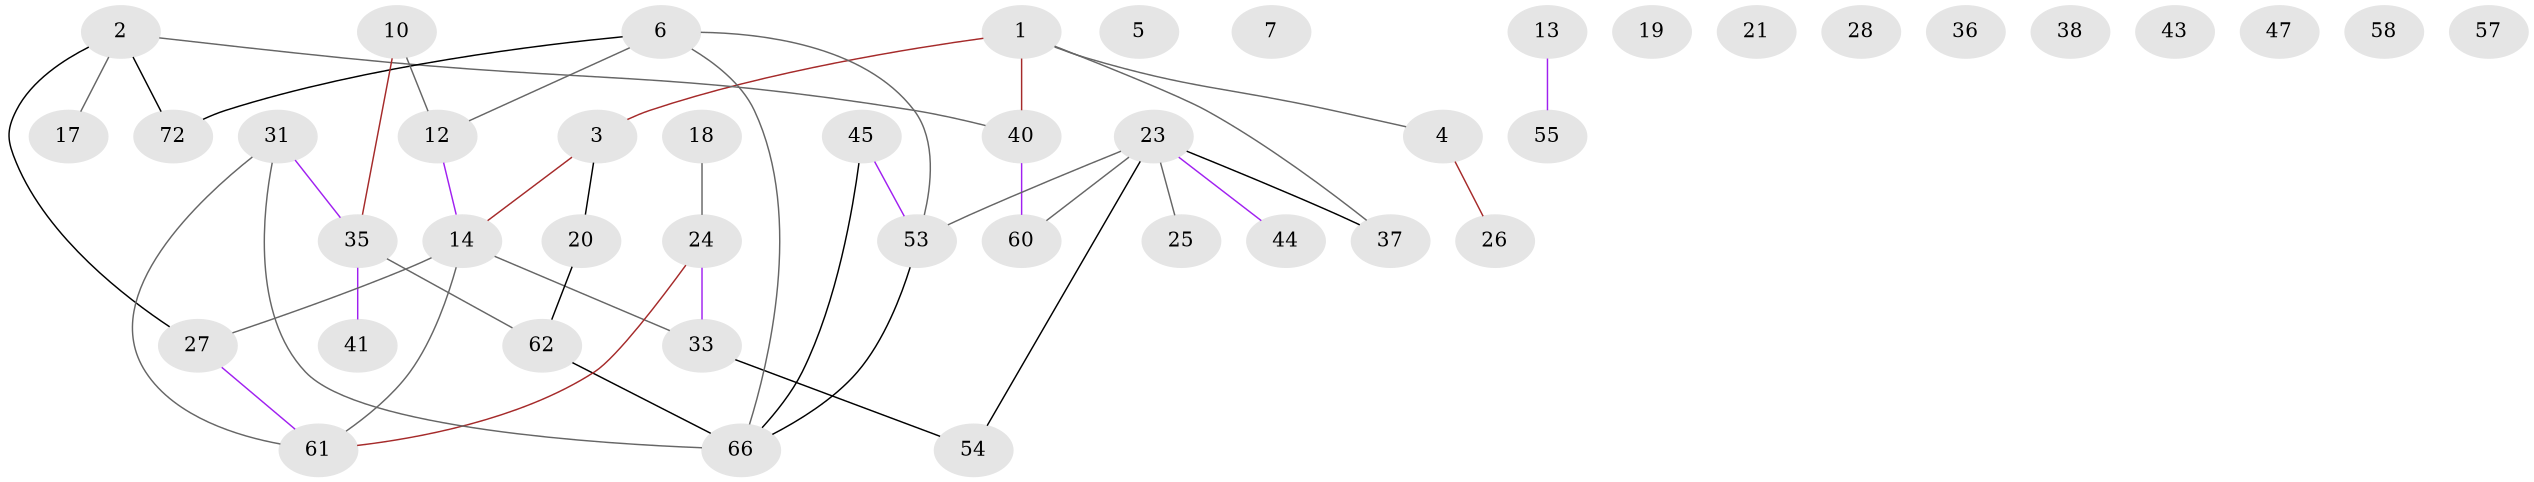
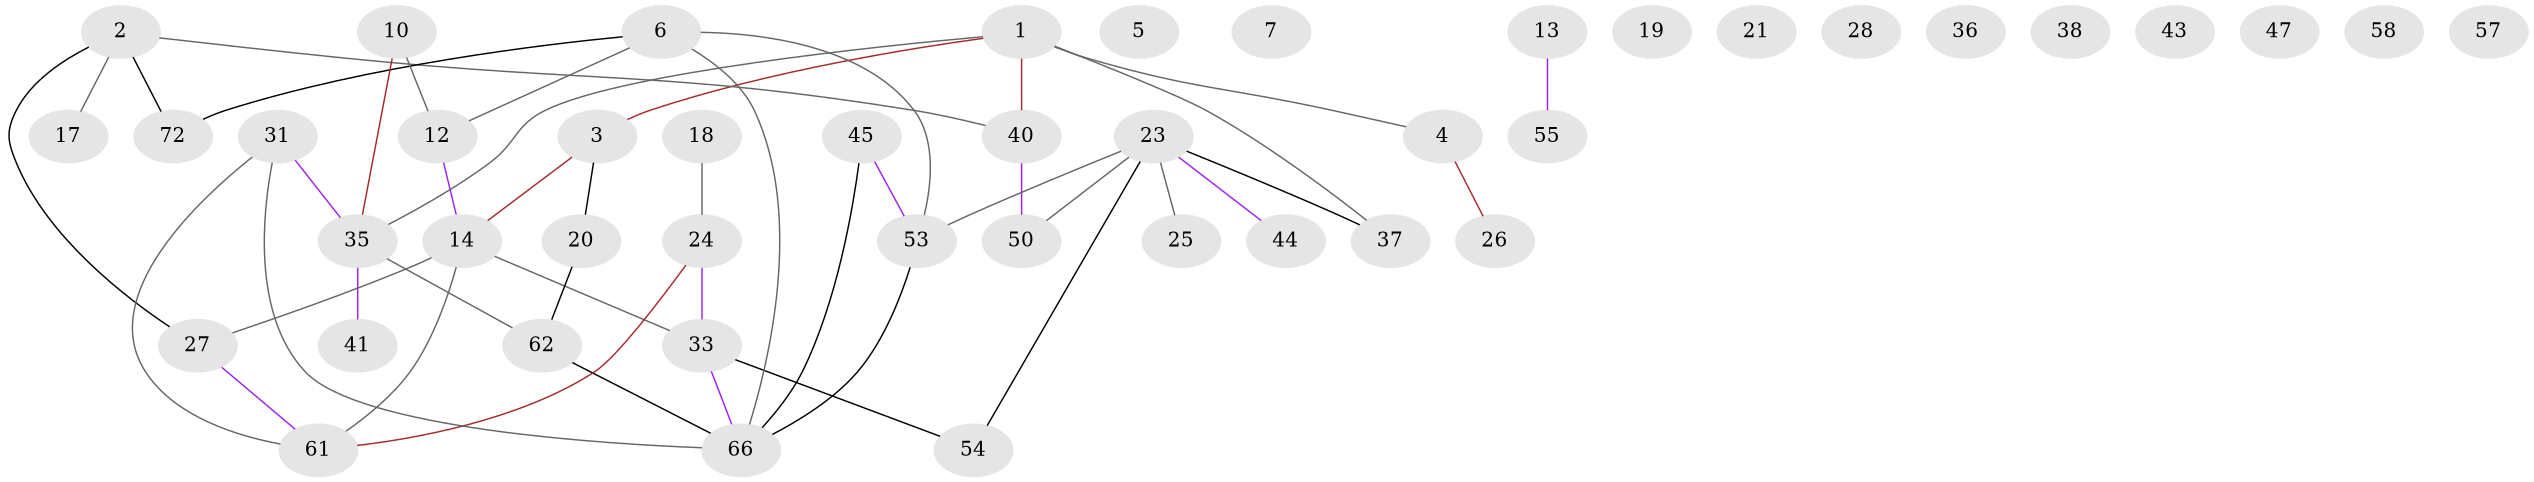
edge "1" -- "35": added
node "60": label "60" -> "50"
edge "33" -- "66": added
